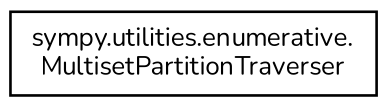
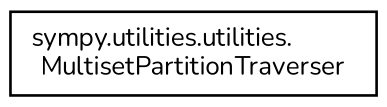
node "sympy.utilities.enumerative. MultisetPartitionTraverser": label "sympy.utilities.enumerative. MultisetPartitionTraverser" -> "sympy.utilities.utilities. MultisetPartitionTraverser"
